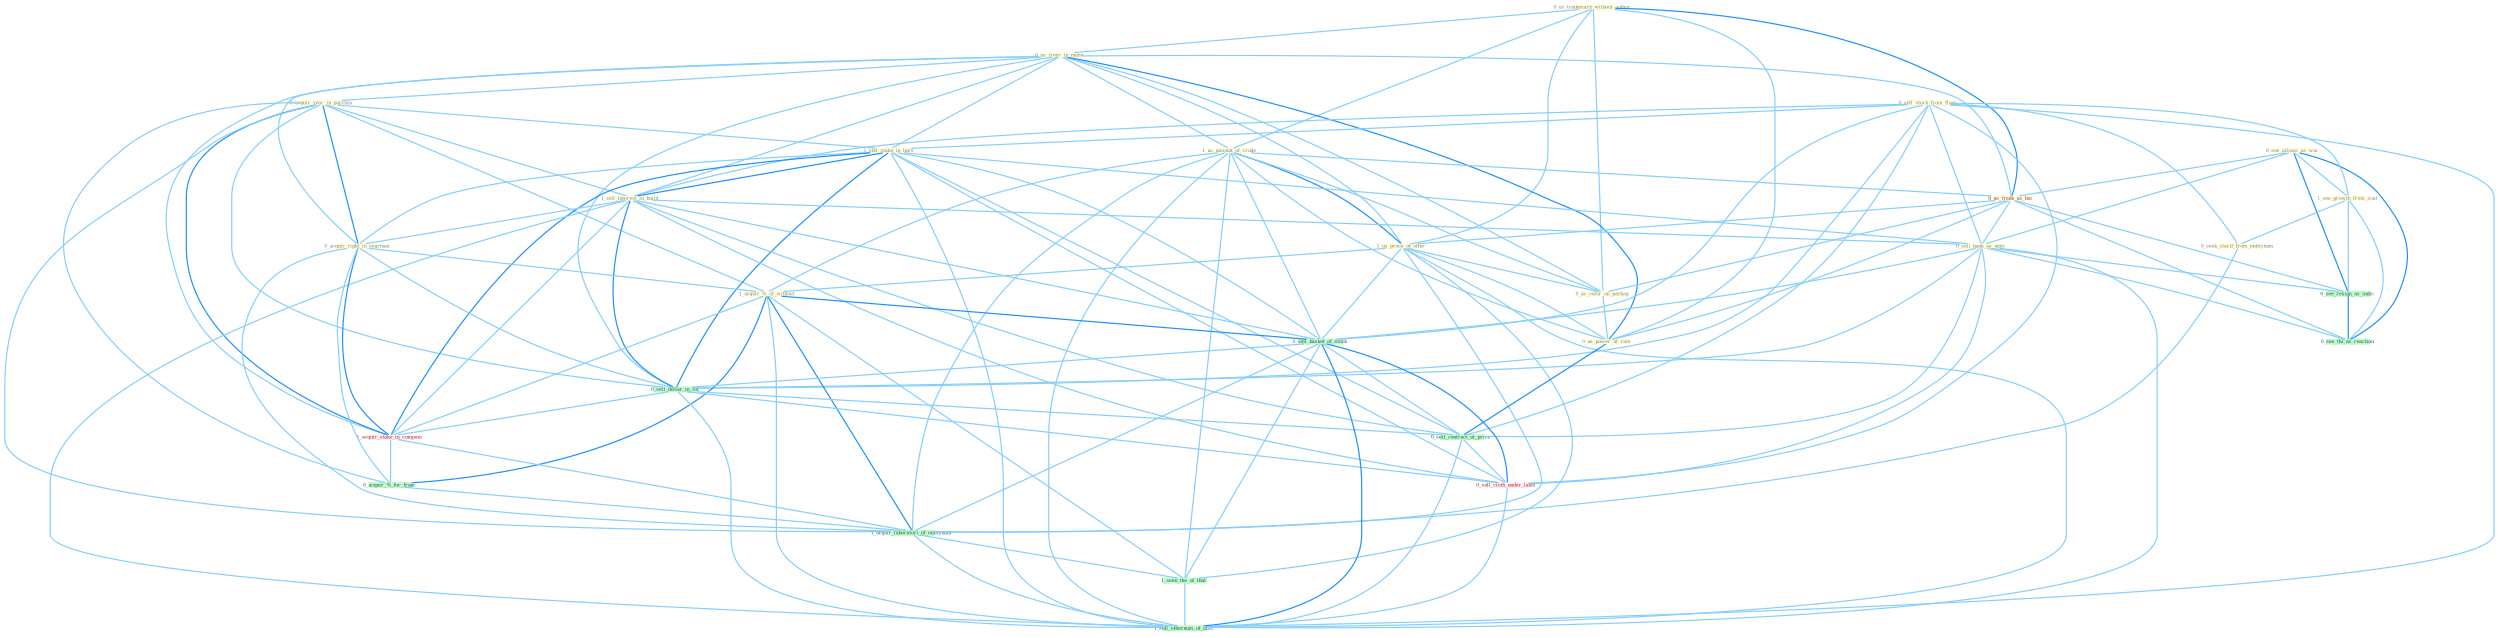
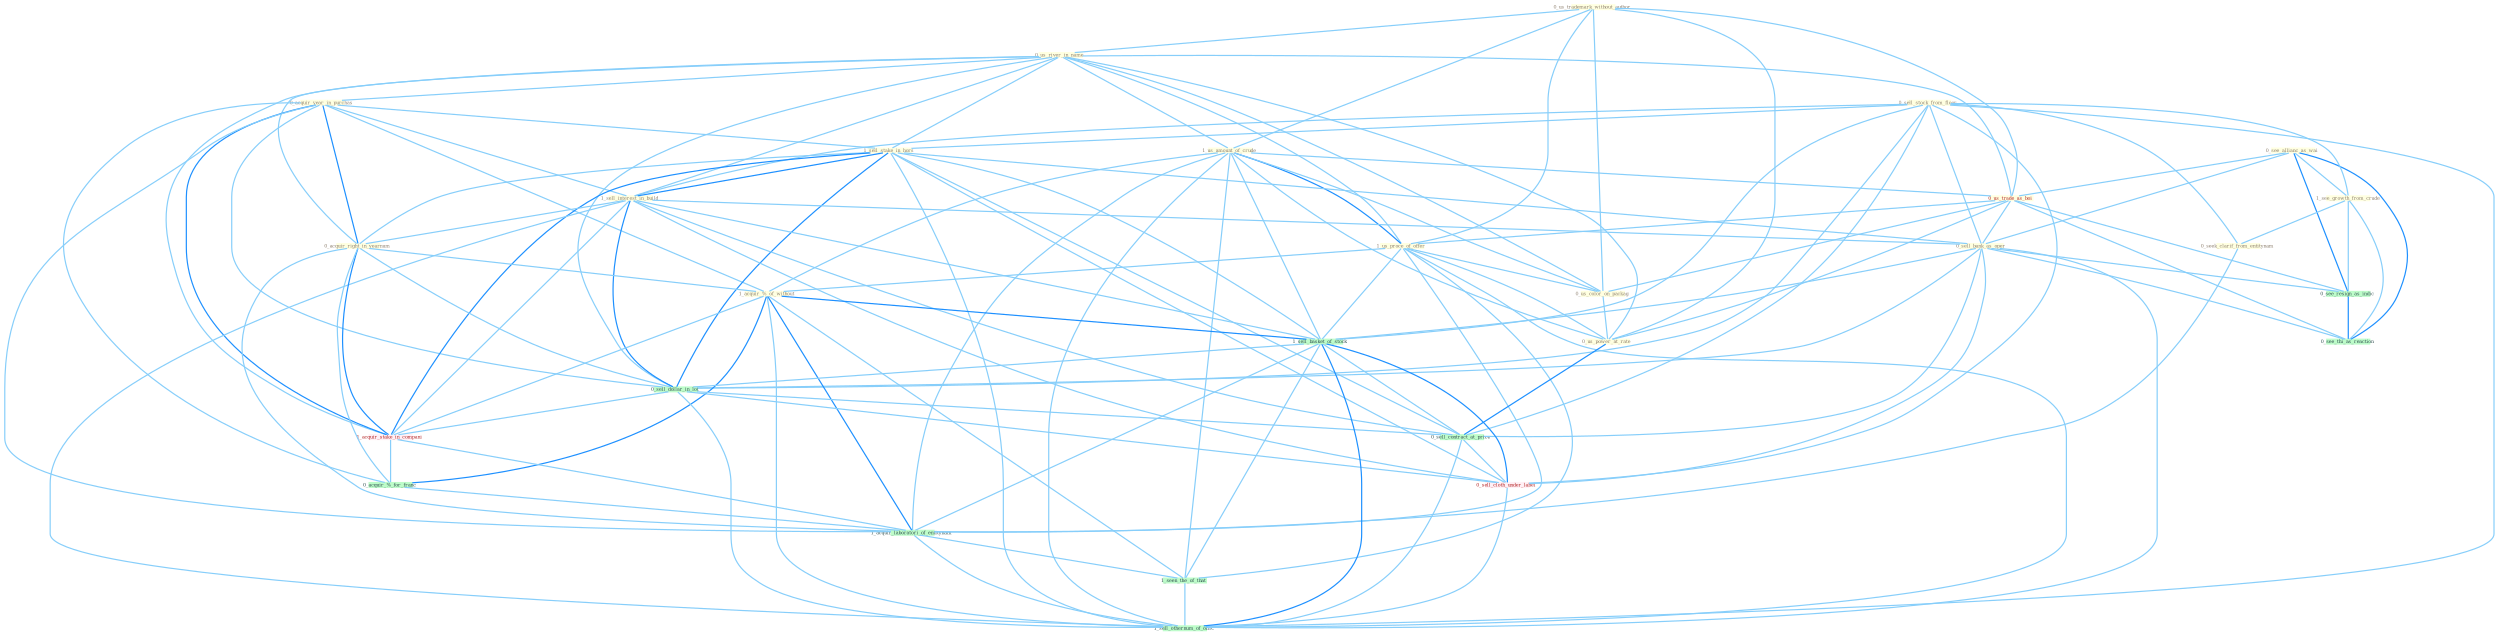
edge "0_us_trademark_without_author" -- "0_us_trade_as_boi": color #1e90ff -> #87cefa
edge "0_us_river_in_name" -- "0_us_power_at_rate": color #1e90ff -> #87cefa
node "1_see_growth_from_coat": label "1_see_growth_from_coat" -> "1_see_growth_from_crude"
